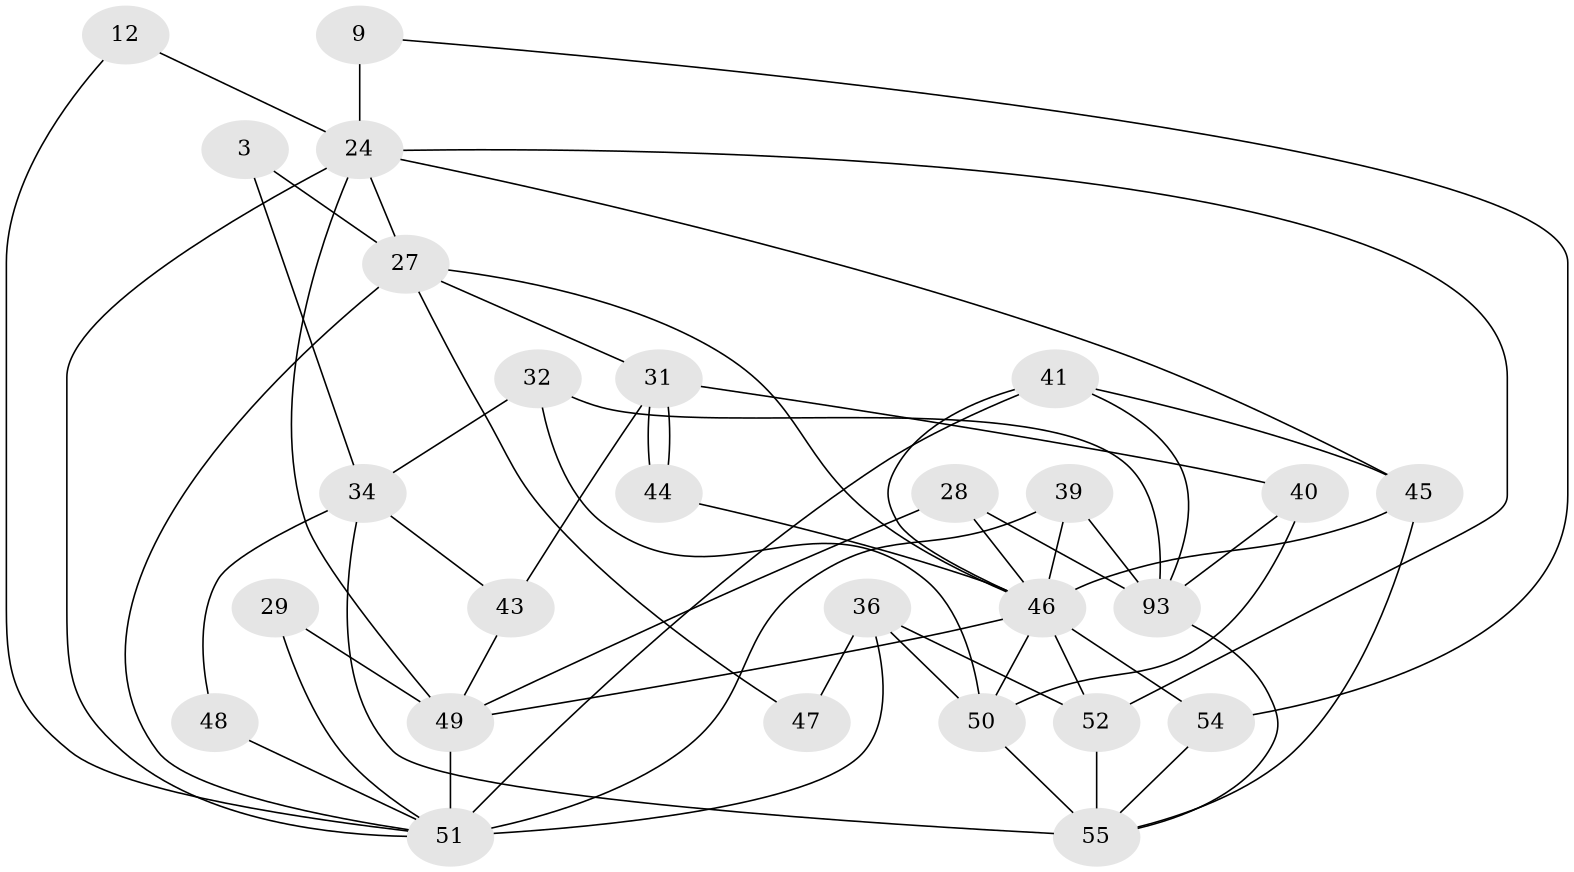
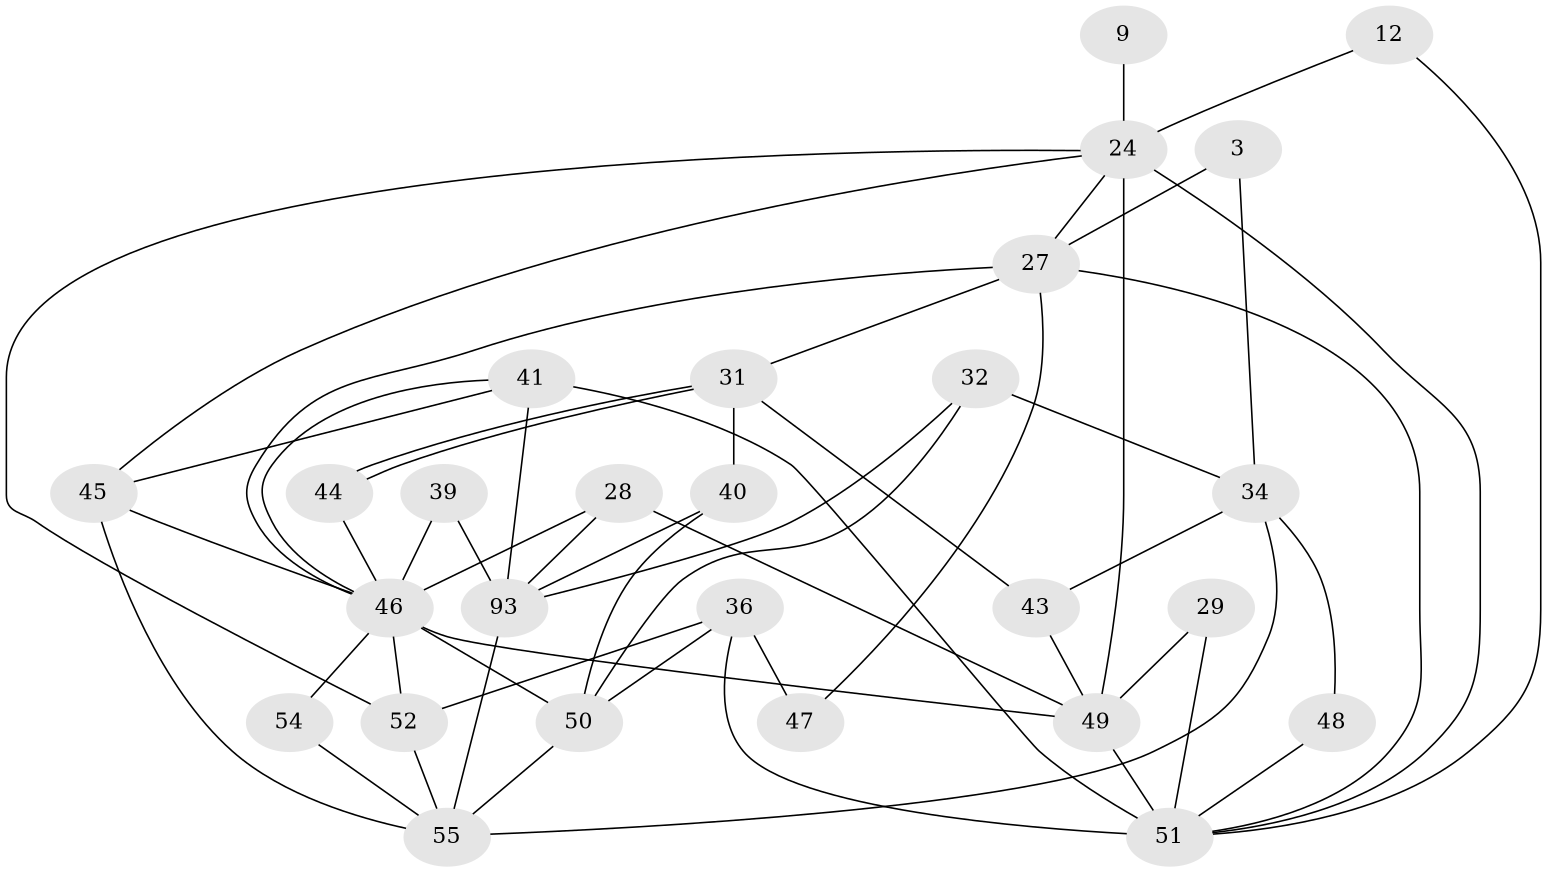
edge "9" -- "54": removed
edge "39" -- "51": removed
